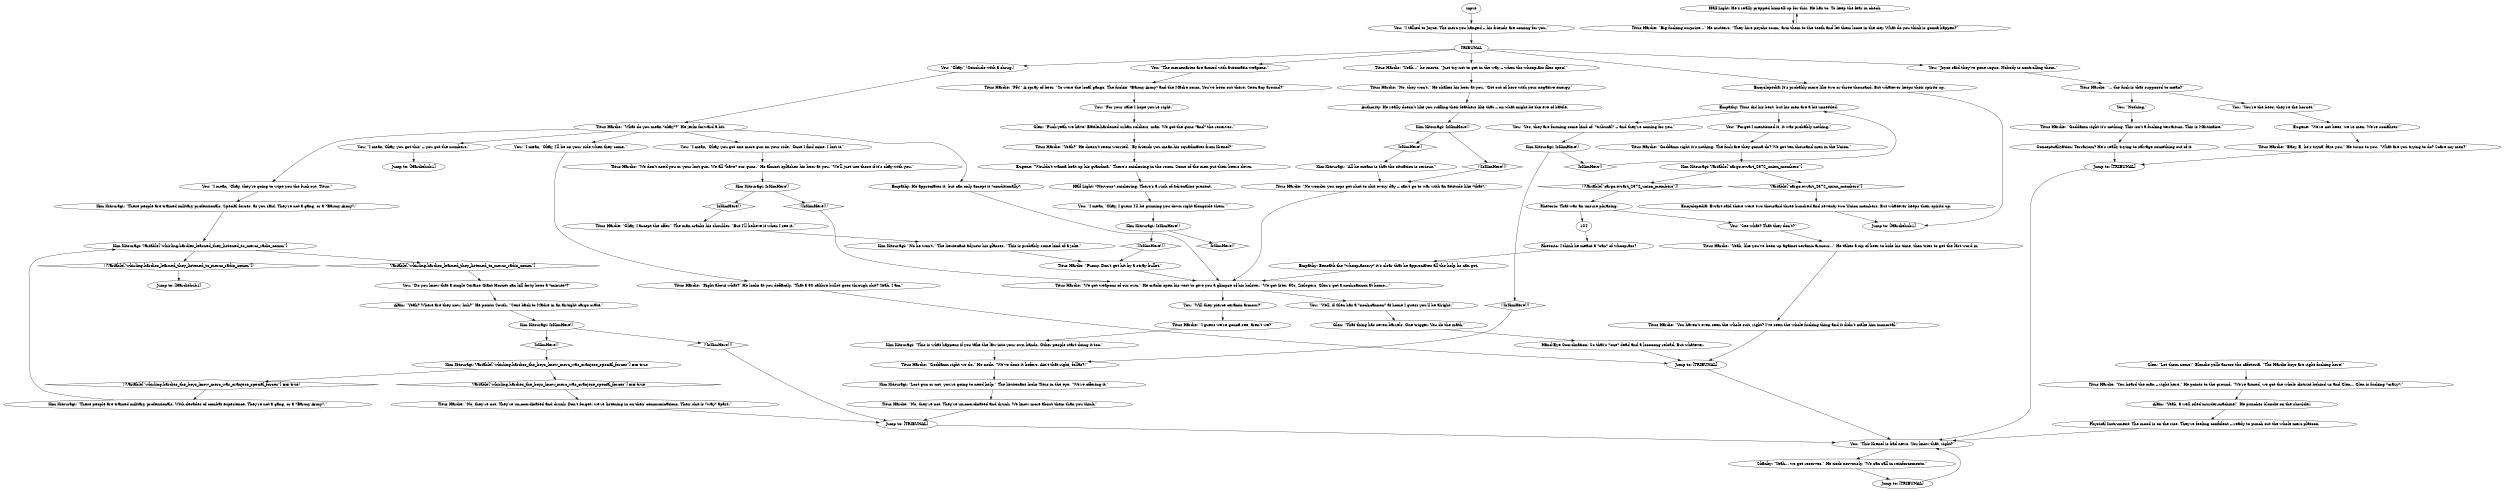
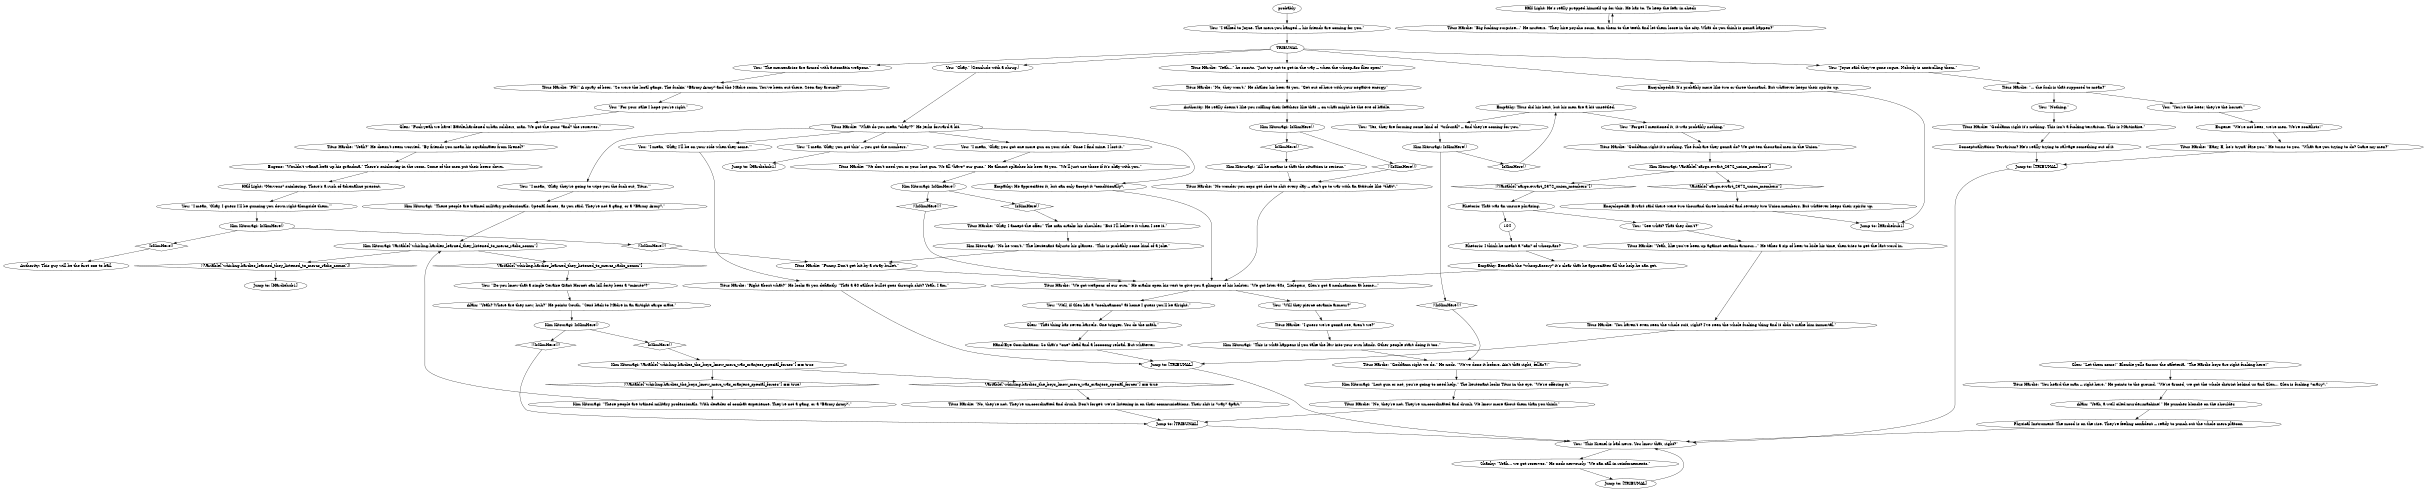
node "input": label "input" -> "probably"
node "Authority: This guy will be the first one to bail.": added
